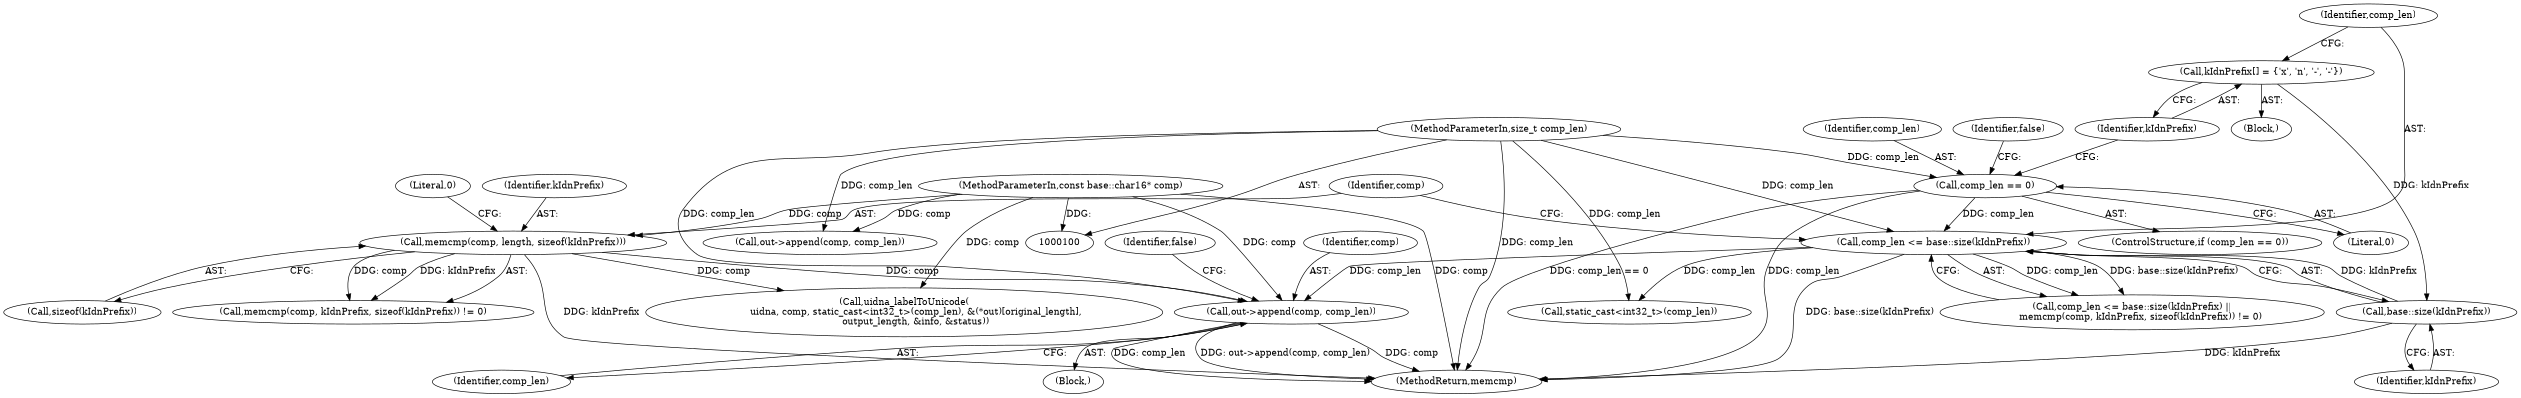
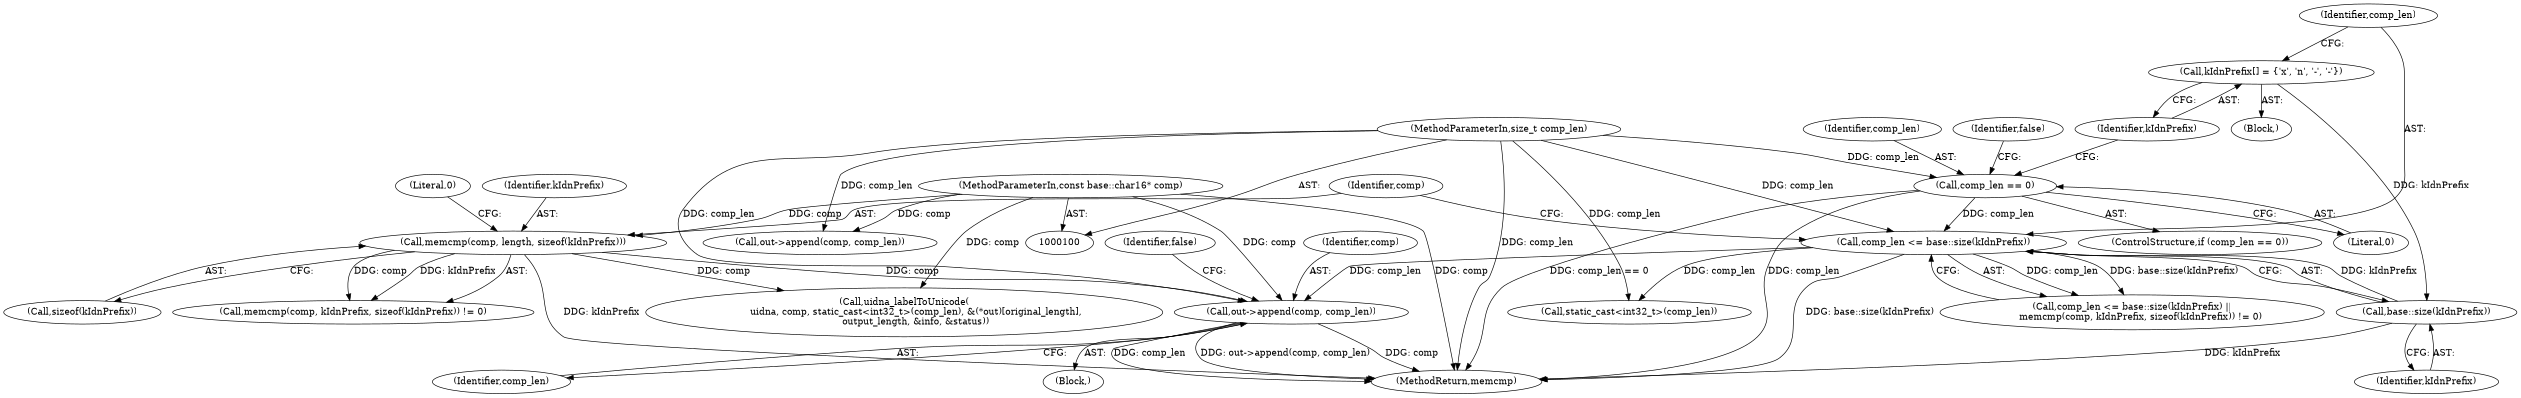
edge "(MethodParameterIn,const base::char16* comp)" -> "1000100": label "DDG: " -> "AST: "
